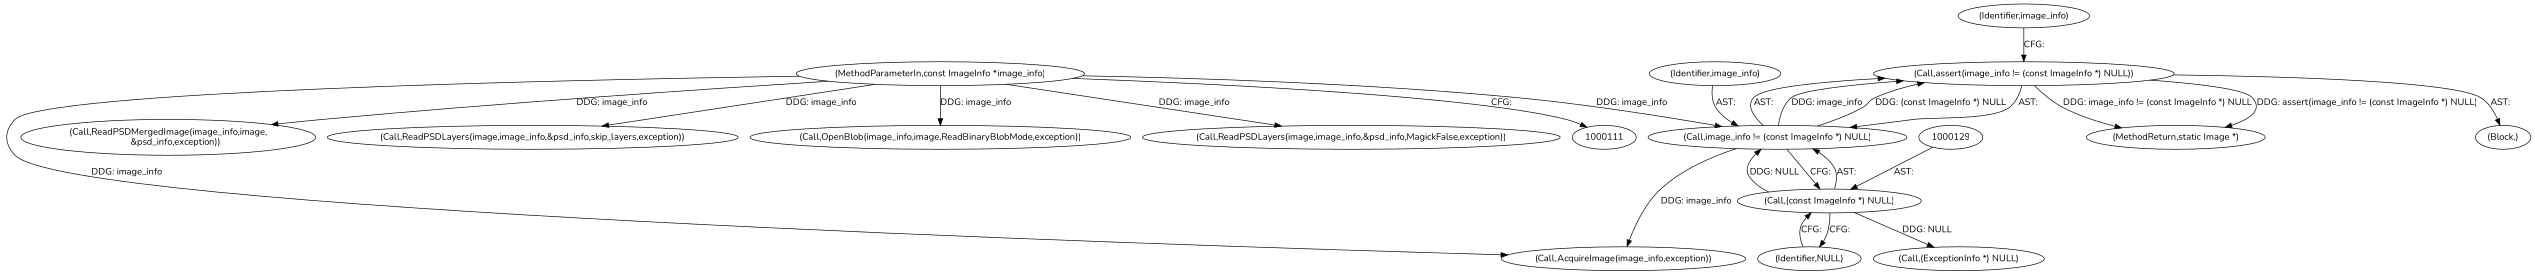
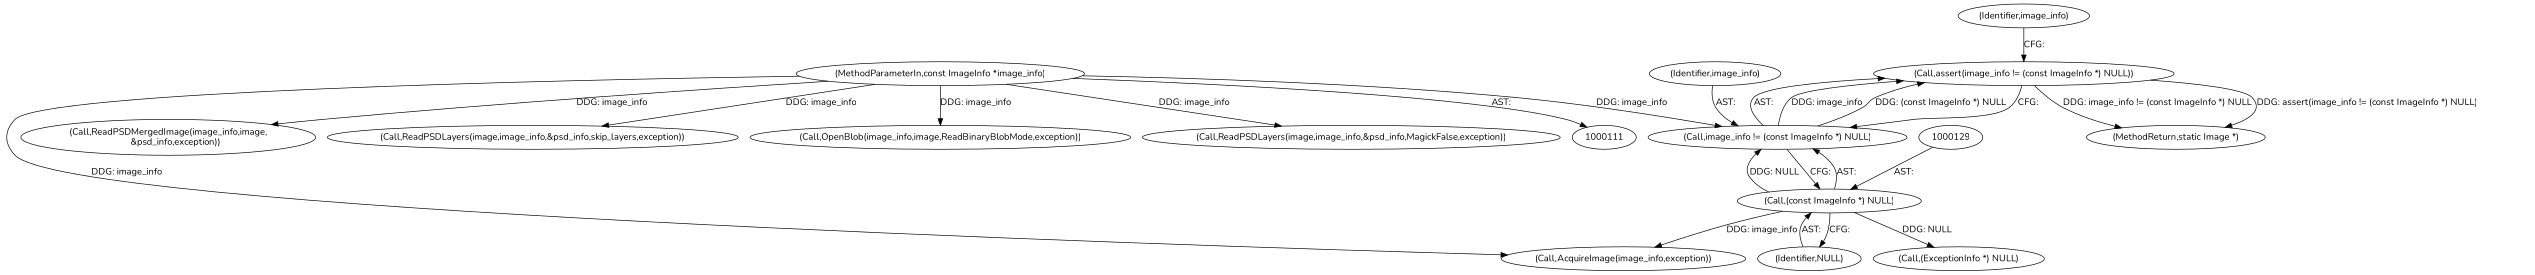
edge "(MethodParameterIn,const ImageInfo *image_info)" -> "1000111": label "CFG: " -> "AST: "
edge "(Call,assert(image_info != (const ImageInfo *) NULL))" -> "(Call,image_info != (const ImageInfo *) NULL)": label "AST: " -> "CFG: "
node "(Block,)": removed
edge "(Call,image_info != (const ImageInfo *) NULL)" -> "(Call,AcquireImage(image_info,exception))": now "(Call,(const ImageInfo *) NULL)" -> "(Call,AcquireImage(image_info,exception))"
edge "(Identifier,NULL)" -> "(Call,(const ImageInfo *) NULL)": label "CFG: " -> "AST: "
